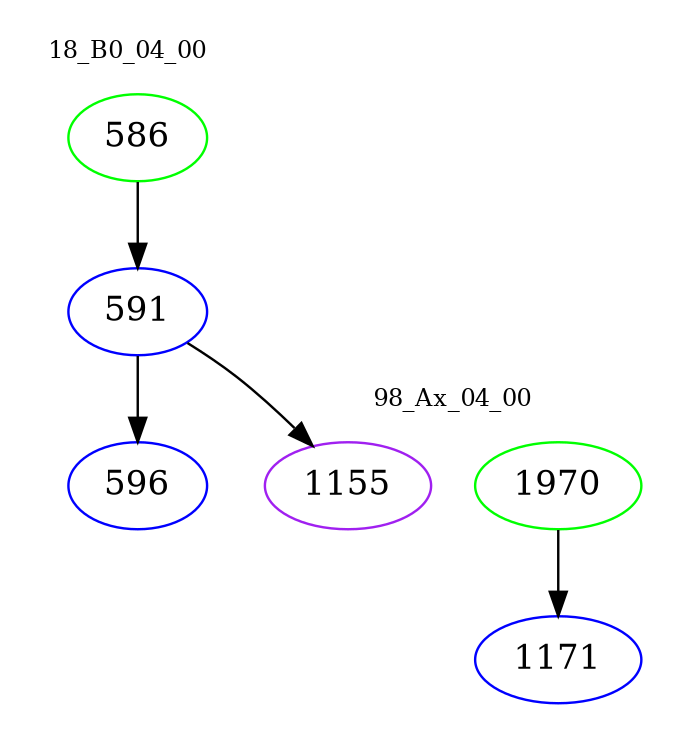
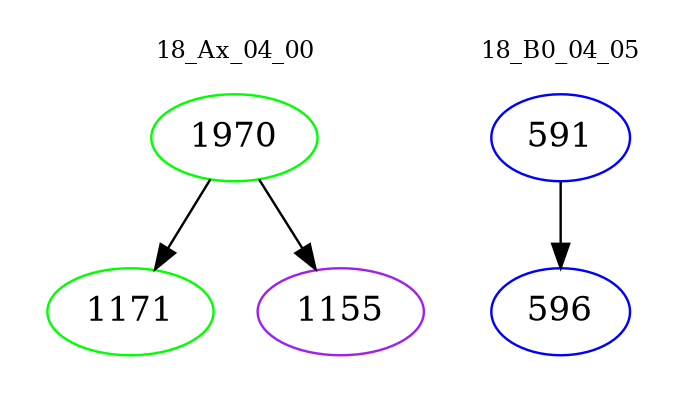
cluster "18_B0_04_00": label "18_B0_04_00" -> "18_B0_04_05"
node "586": removed
edge "591" -> "1155": now "1970" -> "1155"
cluster "98_Ax_04_00": label "98_Ax_04_00" -> "18_Ax_04_00"
node "1171": color blue -> green
